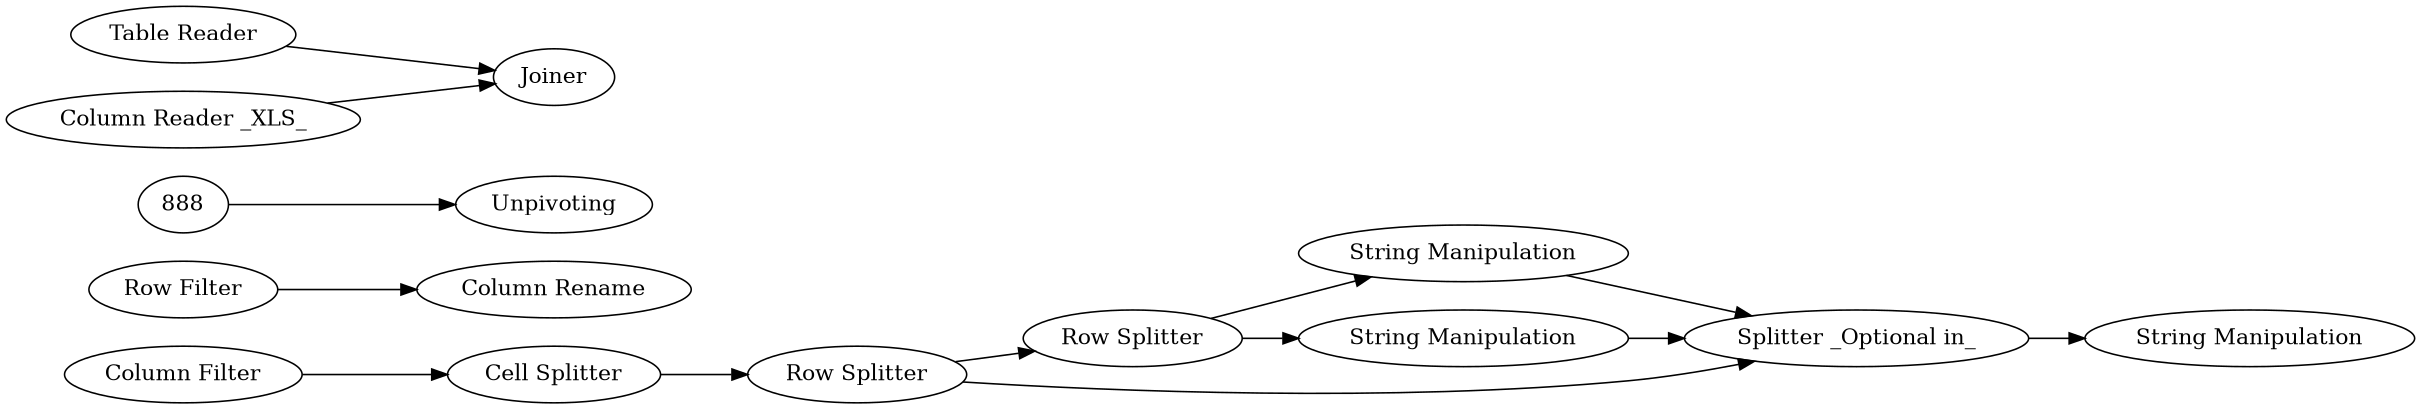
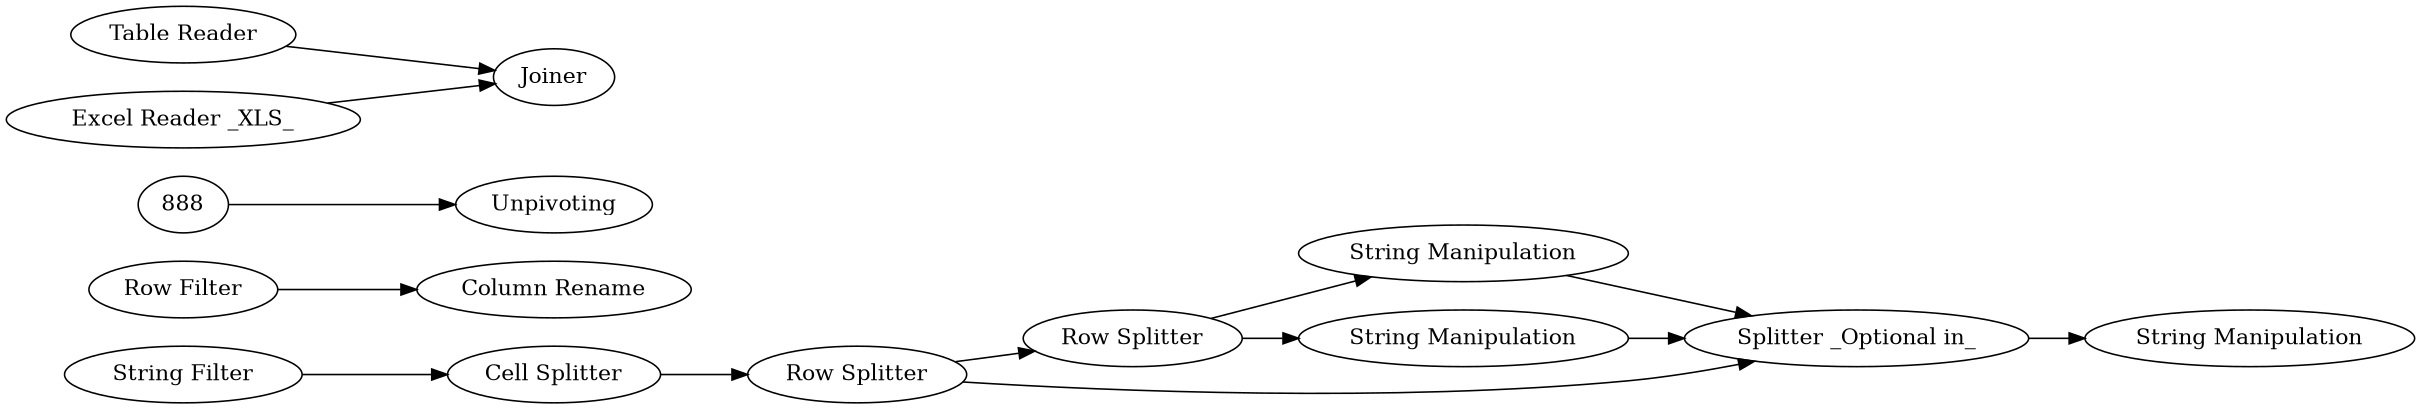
node "Column Reader _XLS_": label "Column Reader _XLS_" -> "Excel Reader _XLS_"
node "Column Filter": label "Column Filter" -> "String Filter"
